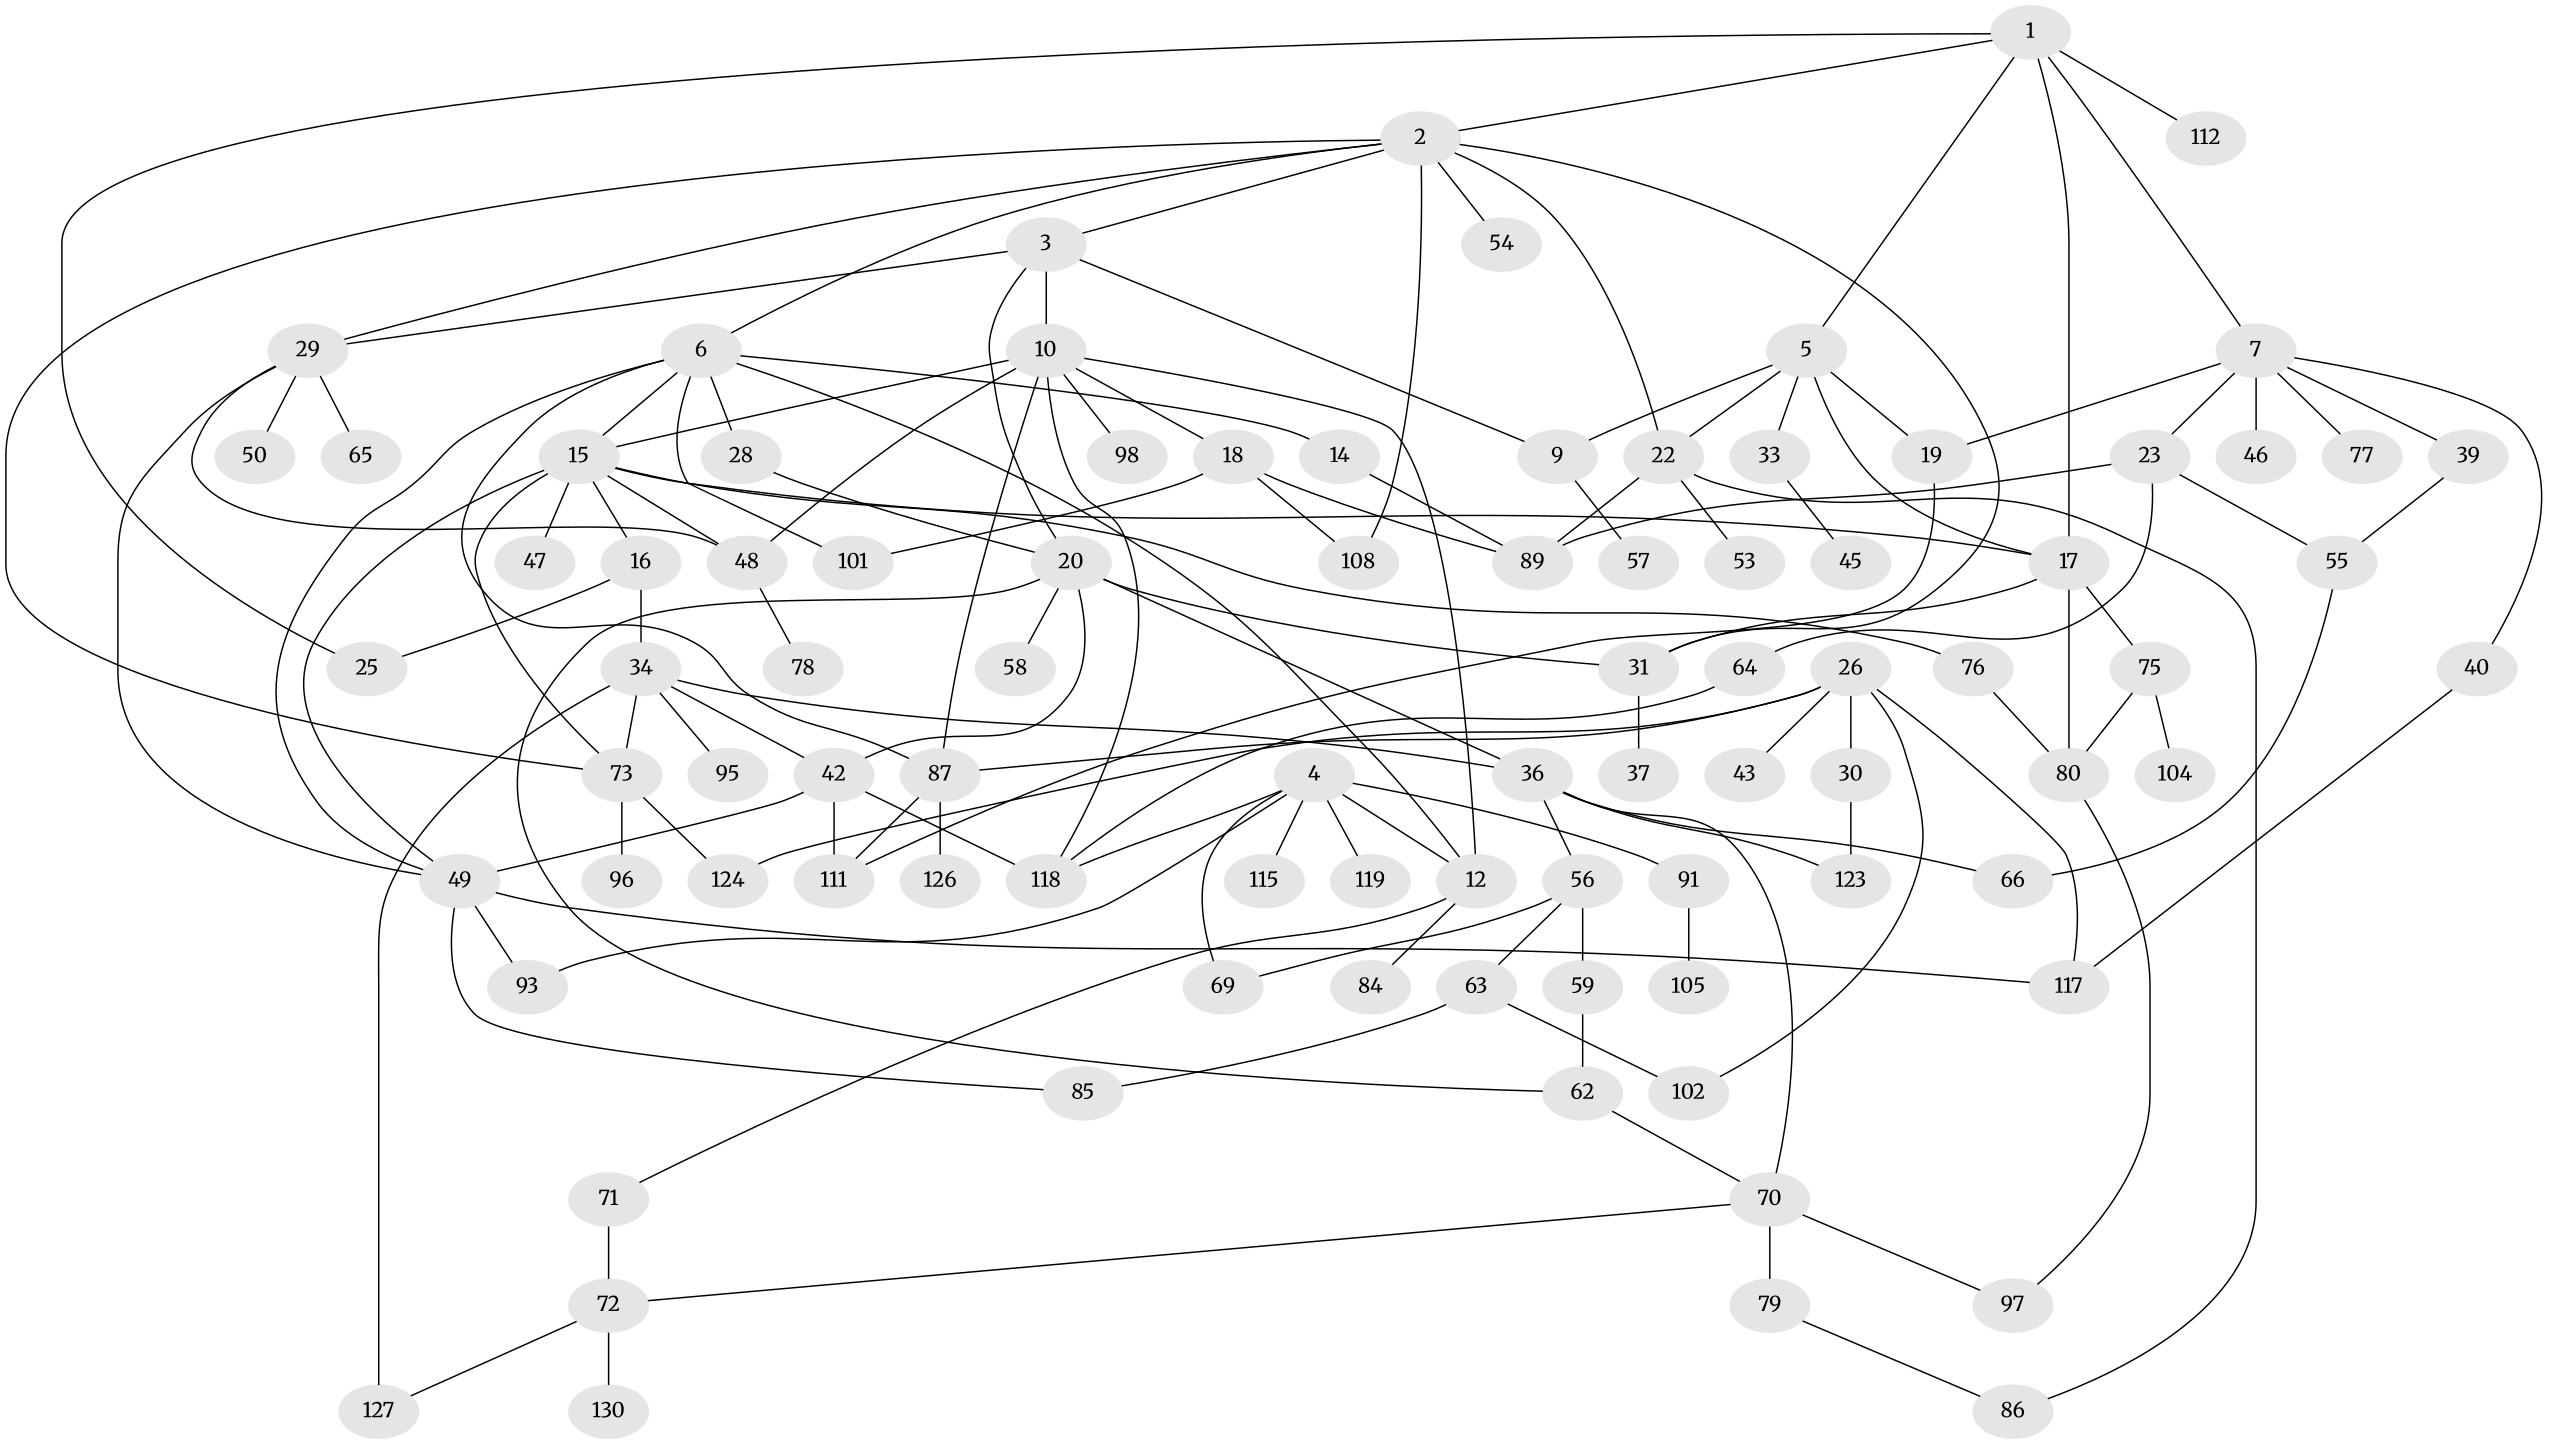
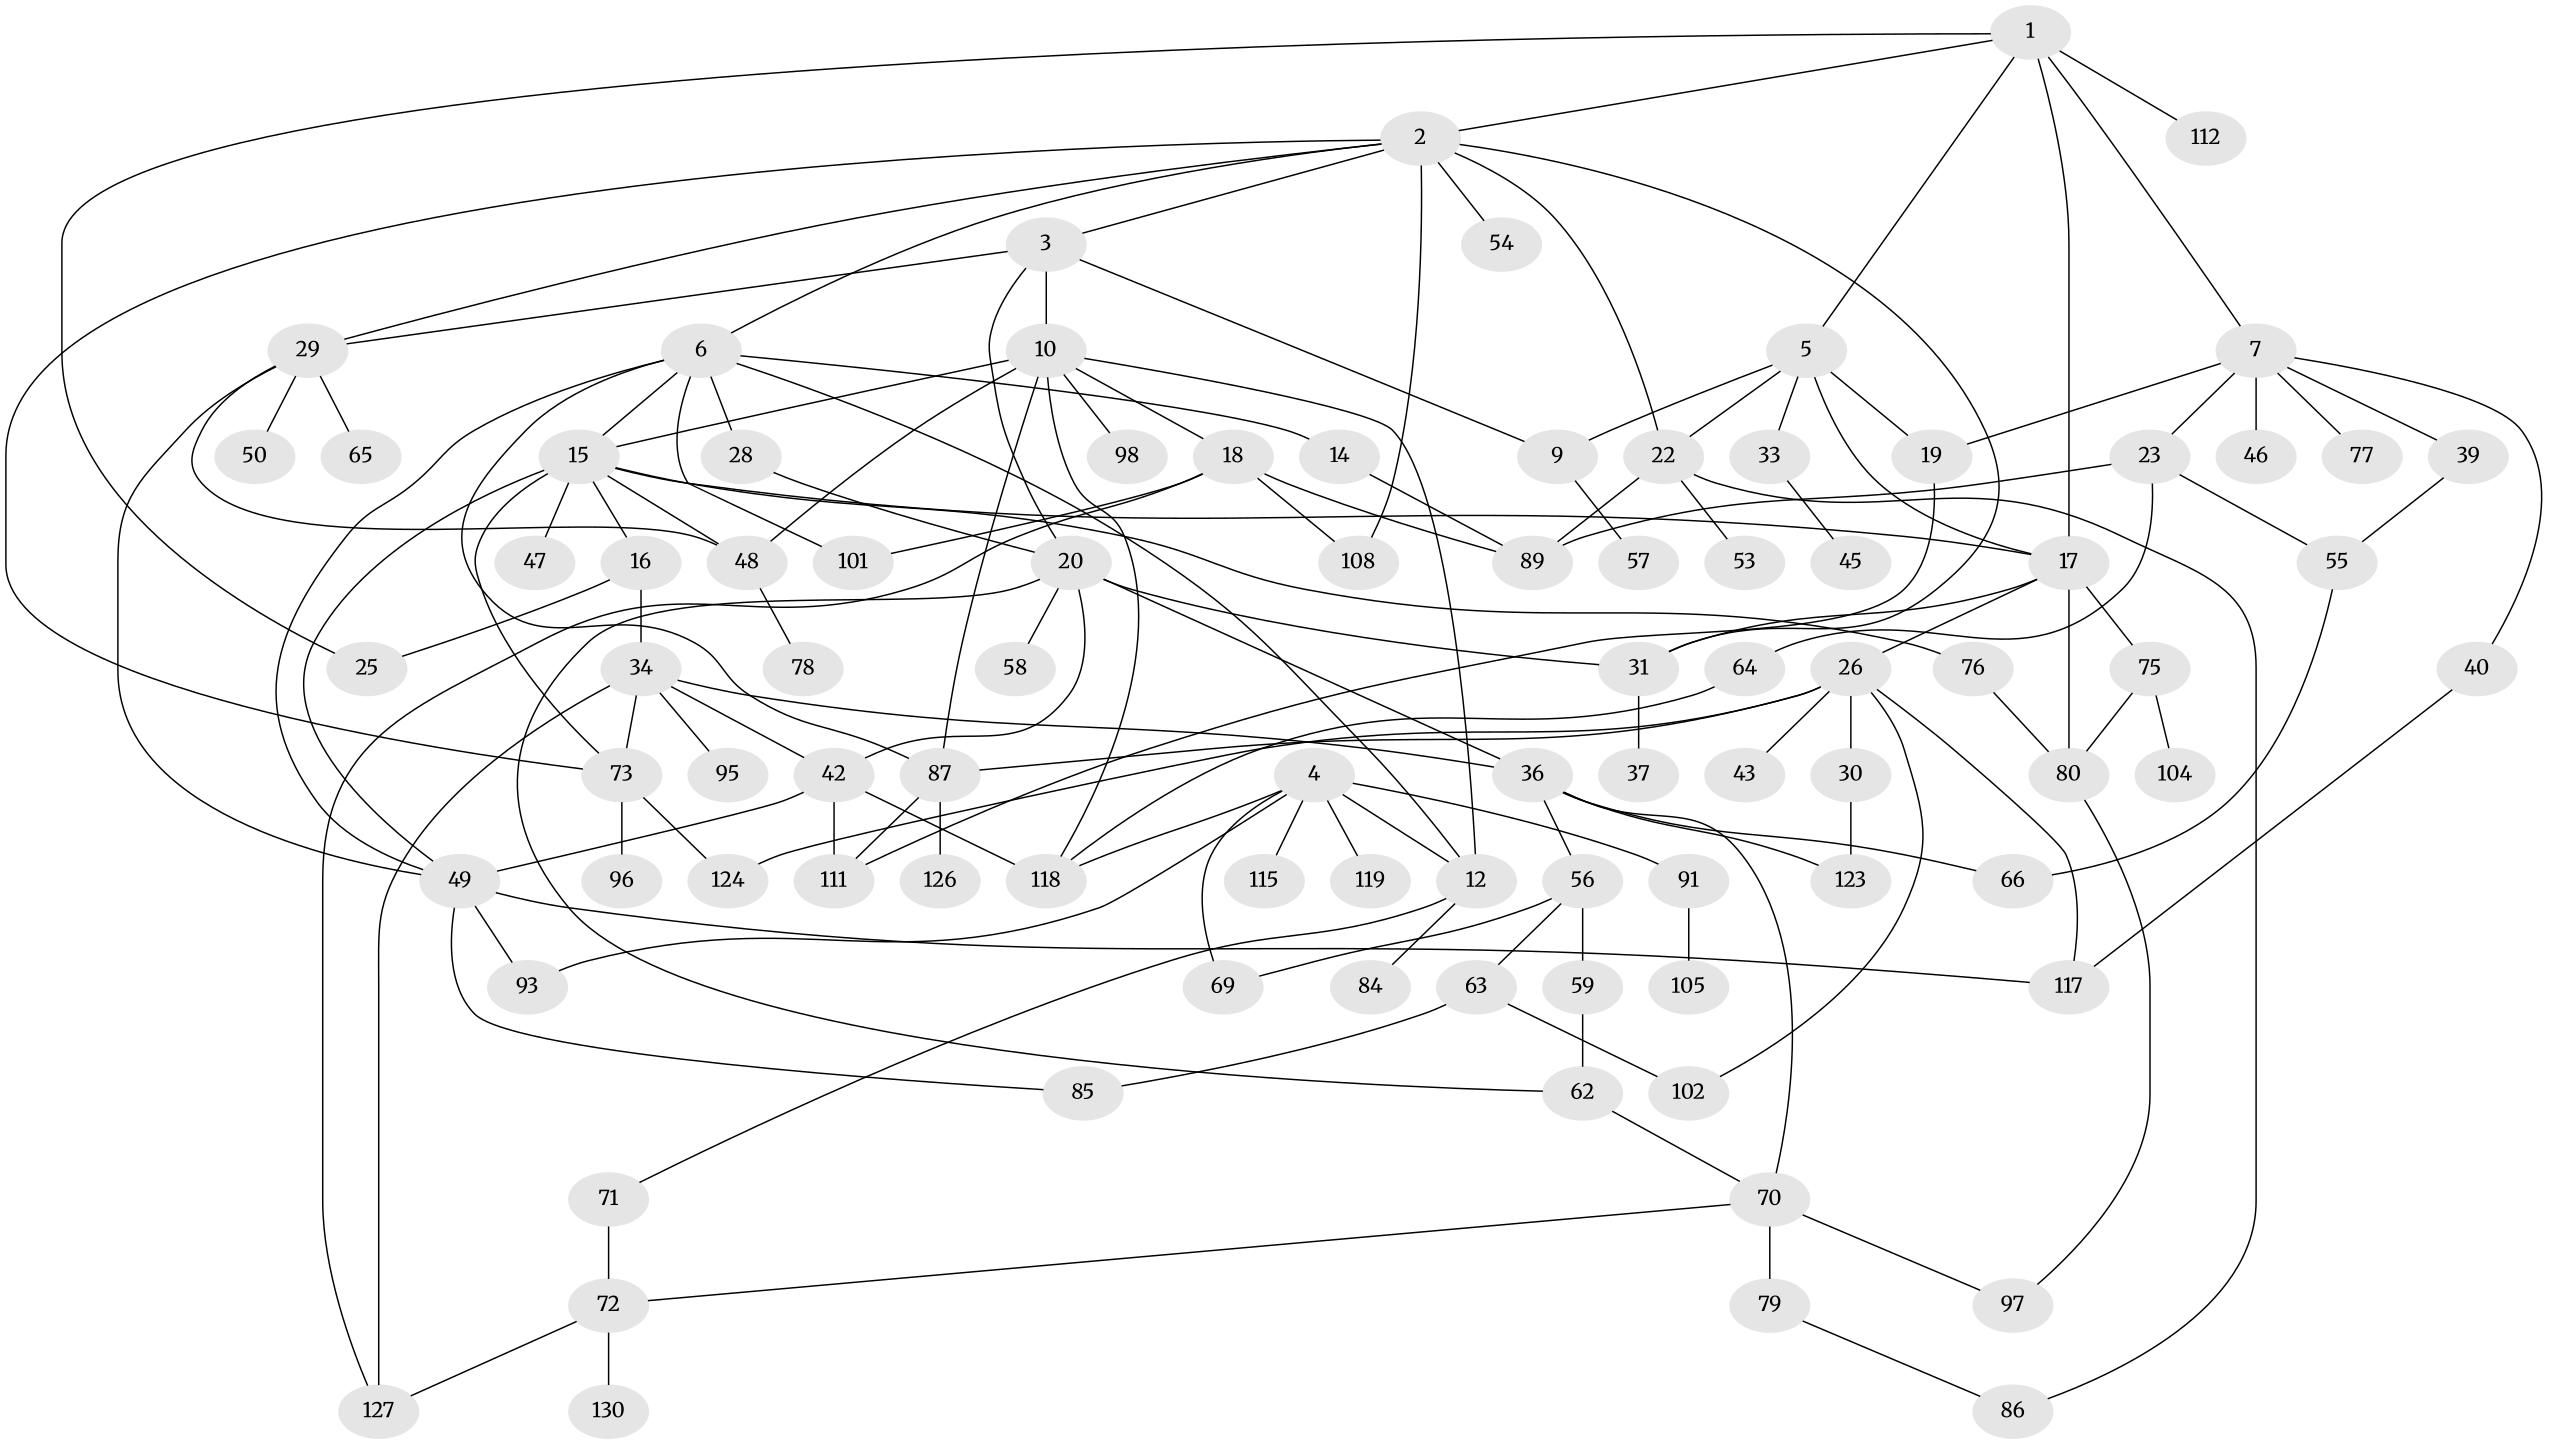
edge "17" -- "26": added
edge "18" -- "127": added
